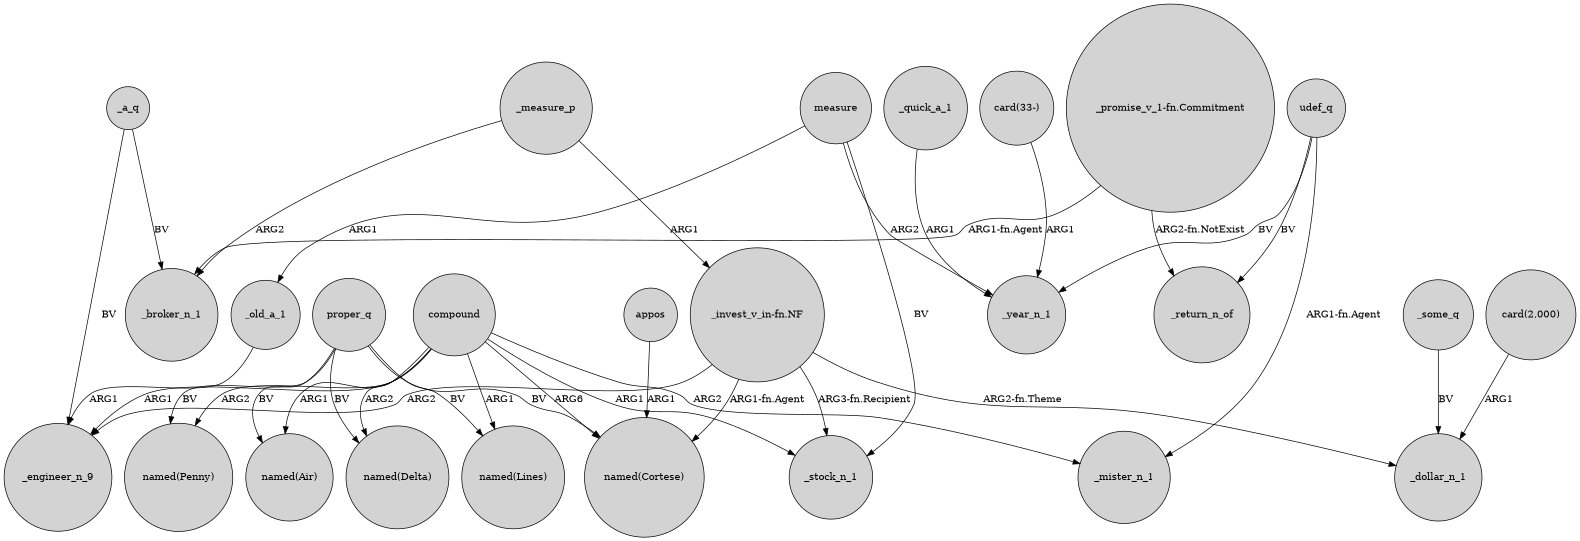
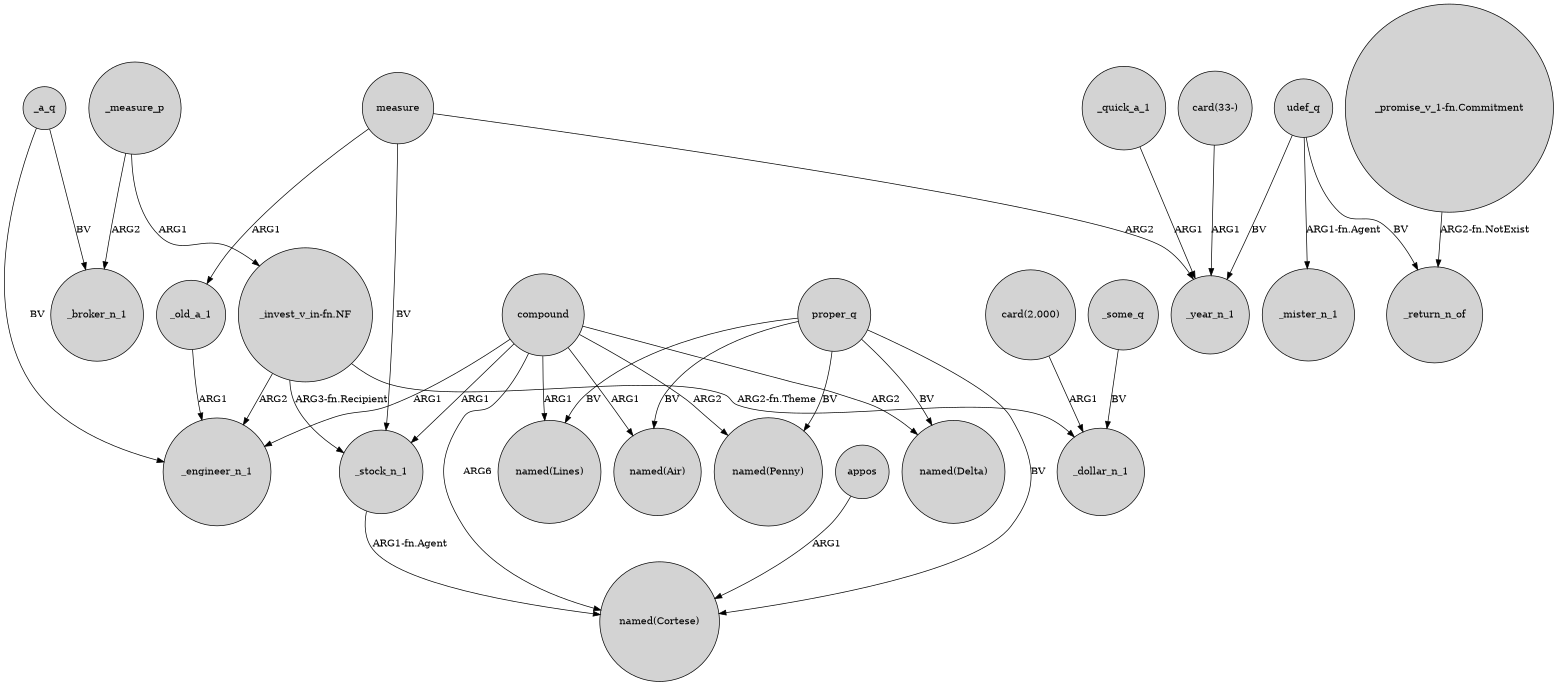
edge "_promise_v_1-fn.Commitment" -> "_broker_n_1": removed, label "ARG1-fn.Agent"
edge "_invest_v_in-fn.NF" -> "named(Cortese)": now "_stock_n_1" -> "named(Cortese)"
edge "compound" -> "_mister_n_1": removed, label "ARG2"
node "_engineer_n_9": label "_engineer_n_9" -> "_engineer_n_1"
